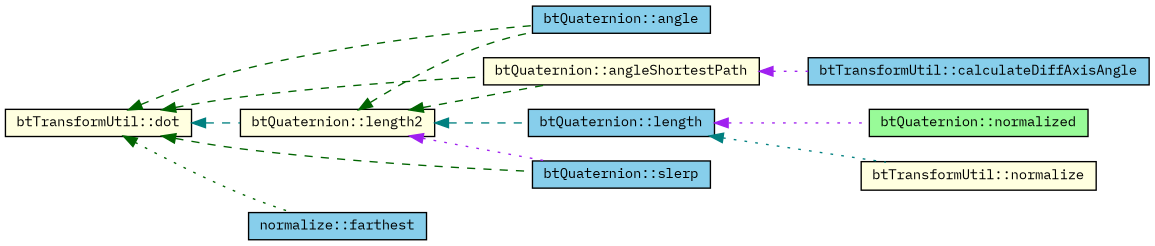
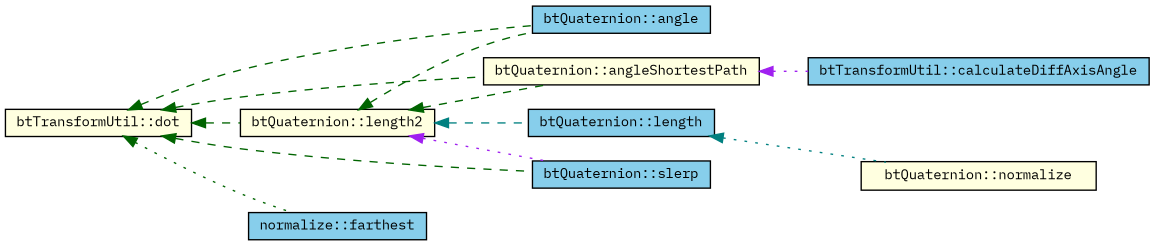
edge "btQuaternion::length2" -> "btTransformUtil::dot": color teal -> darkgreen
node "btQuaternion::normalized": removed
node "btTransformUtil::normalize": label "btTransformUtil::normalize" -> "btQuaternion::normalize"
